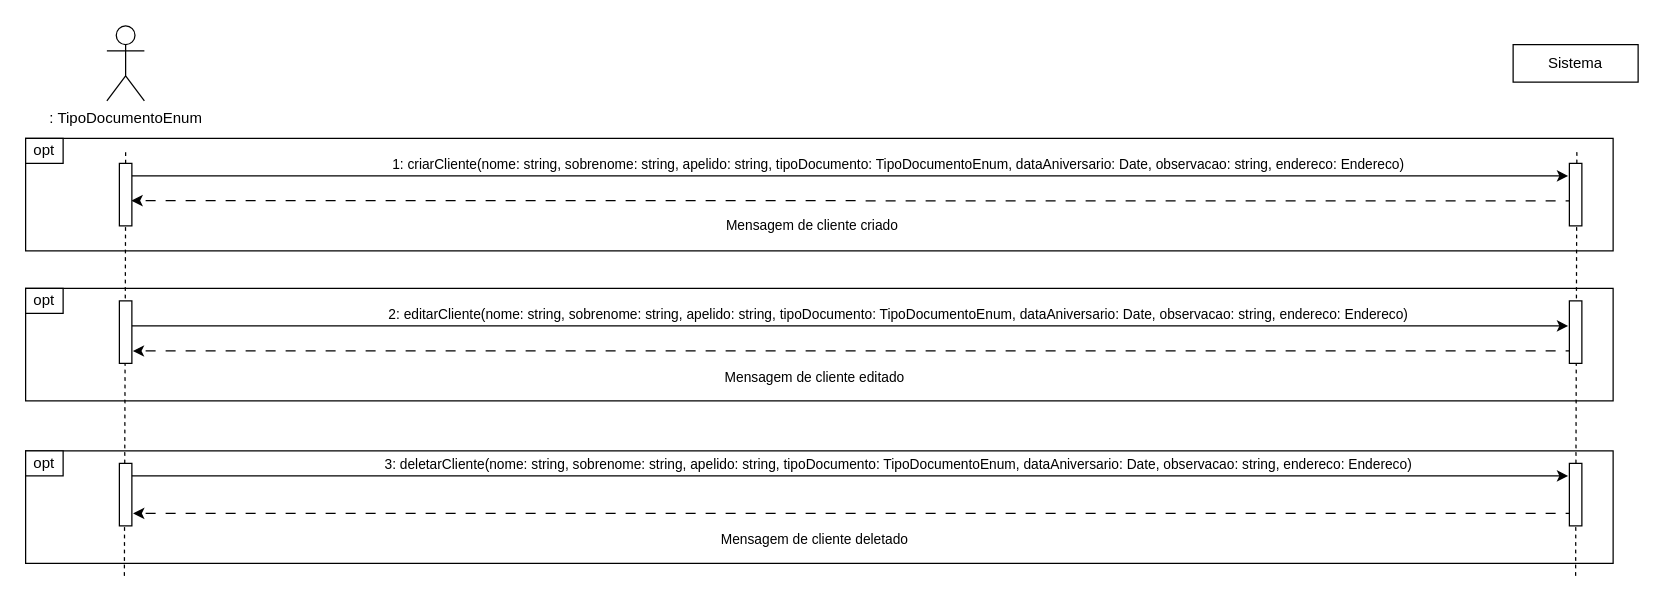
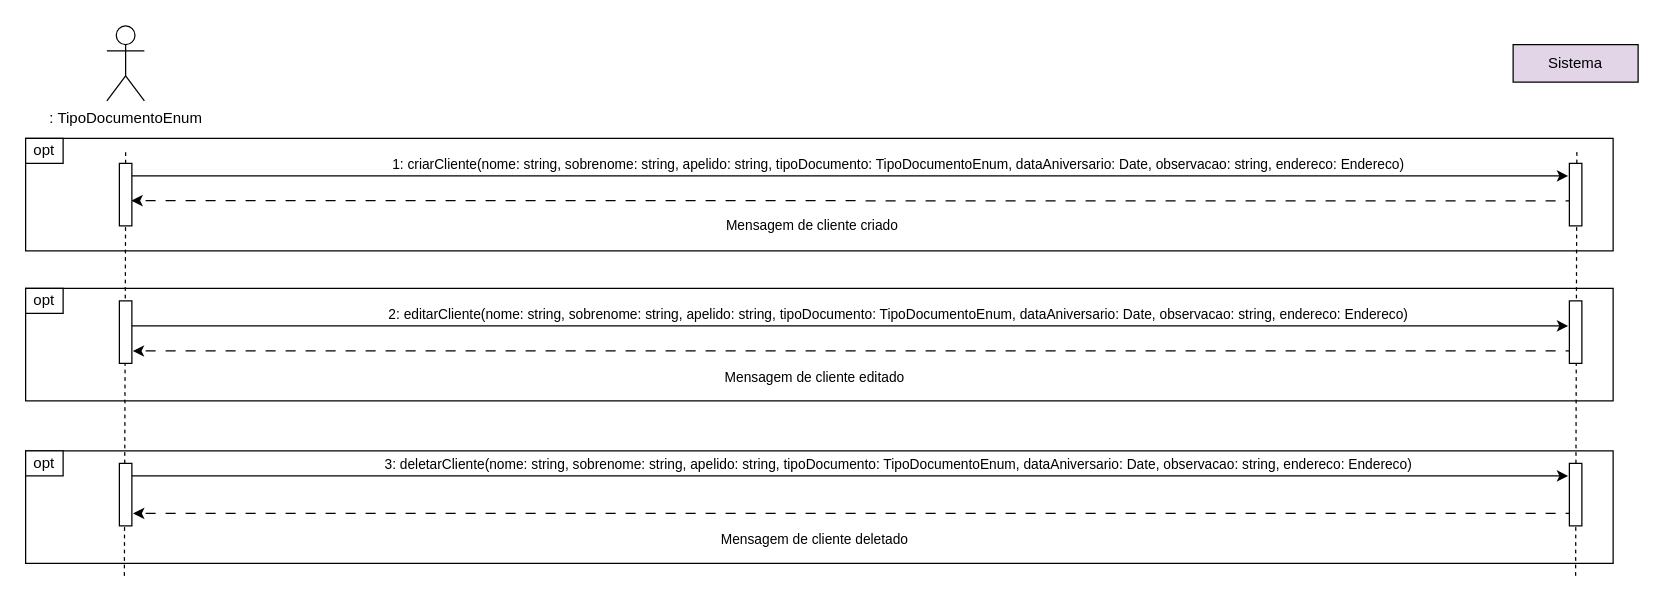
node "Sistema": fillcolor #ffffff -> #e1d5e7
